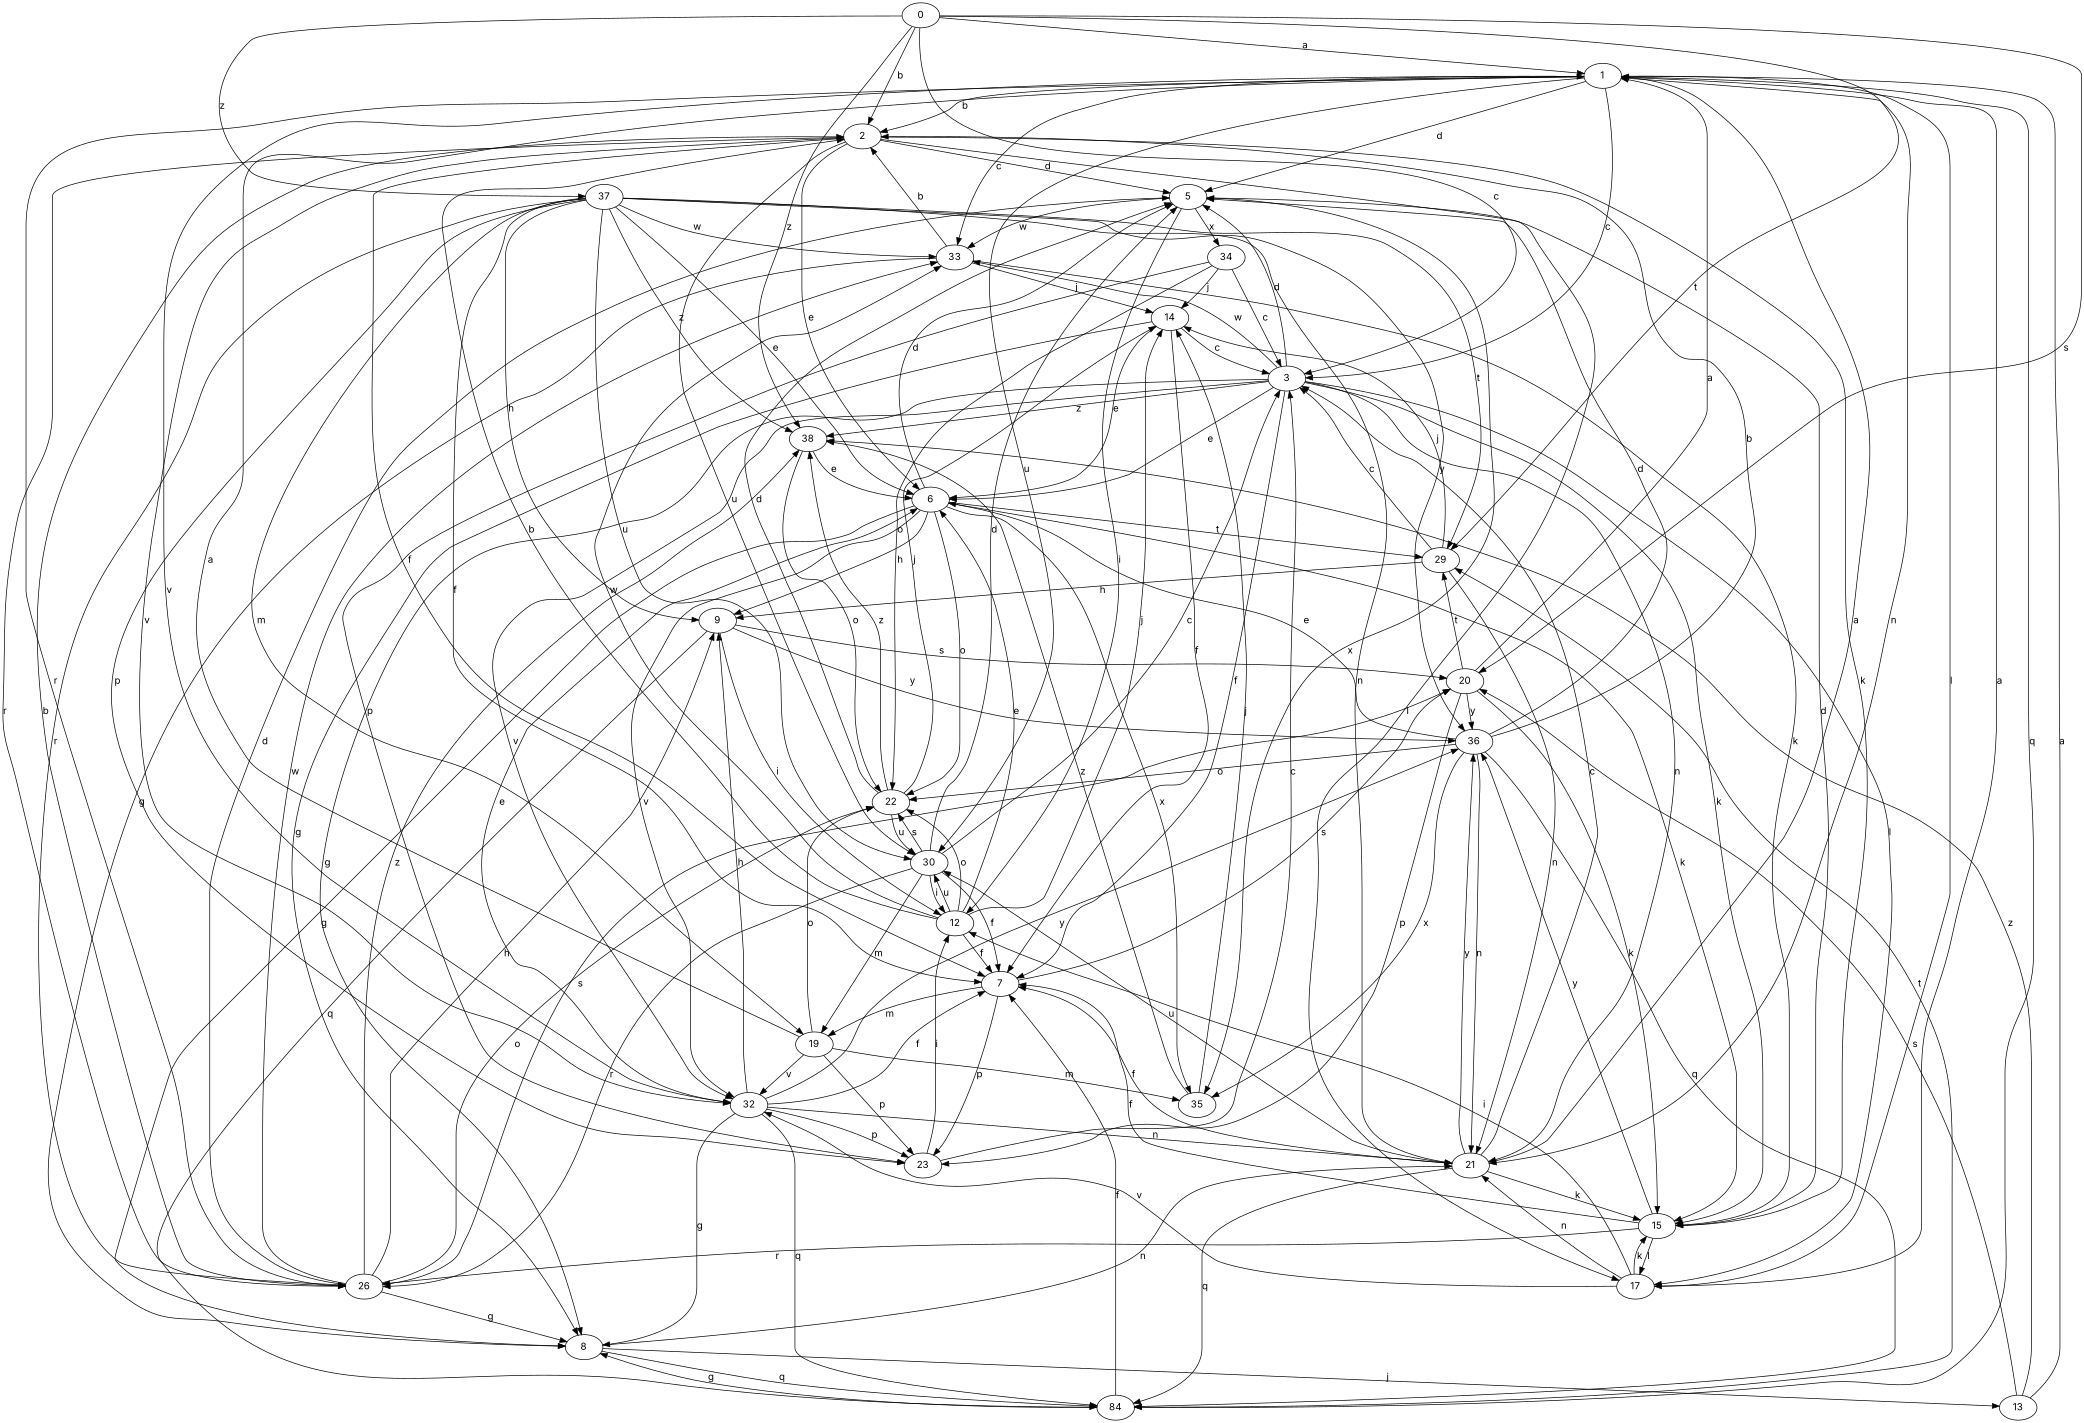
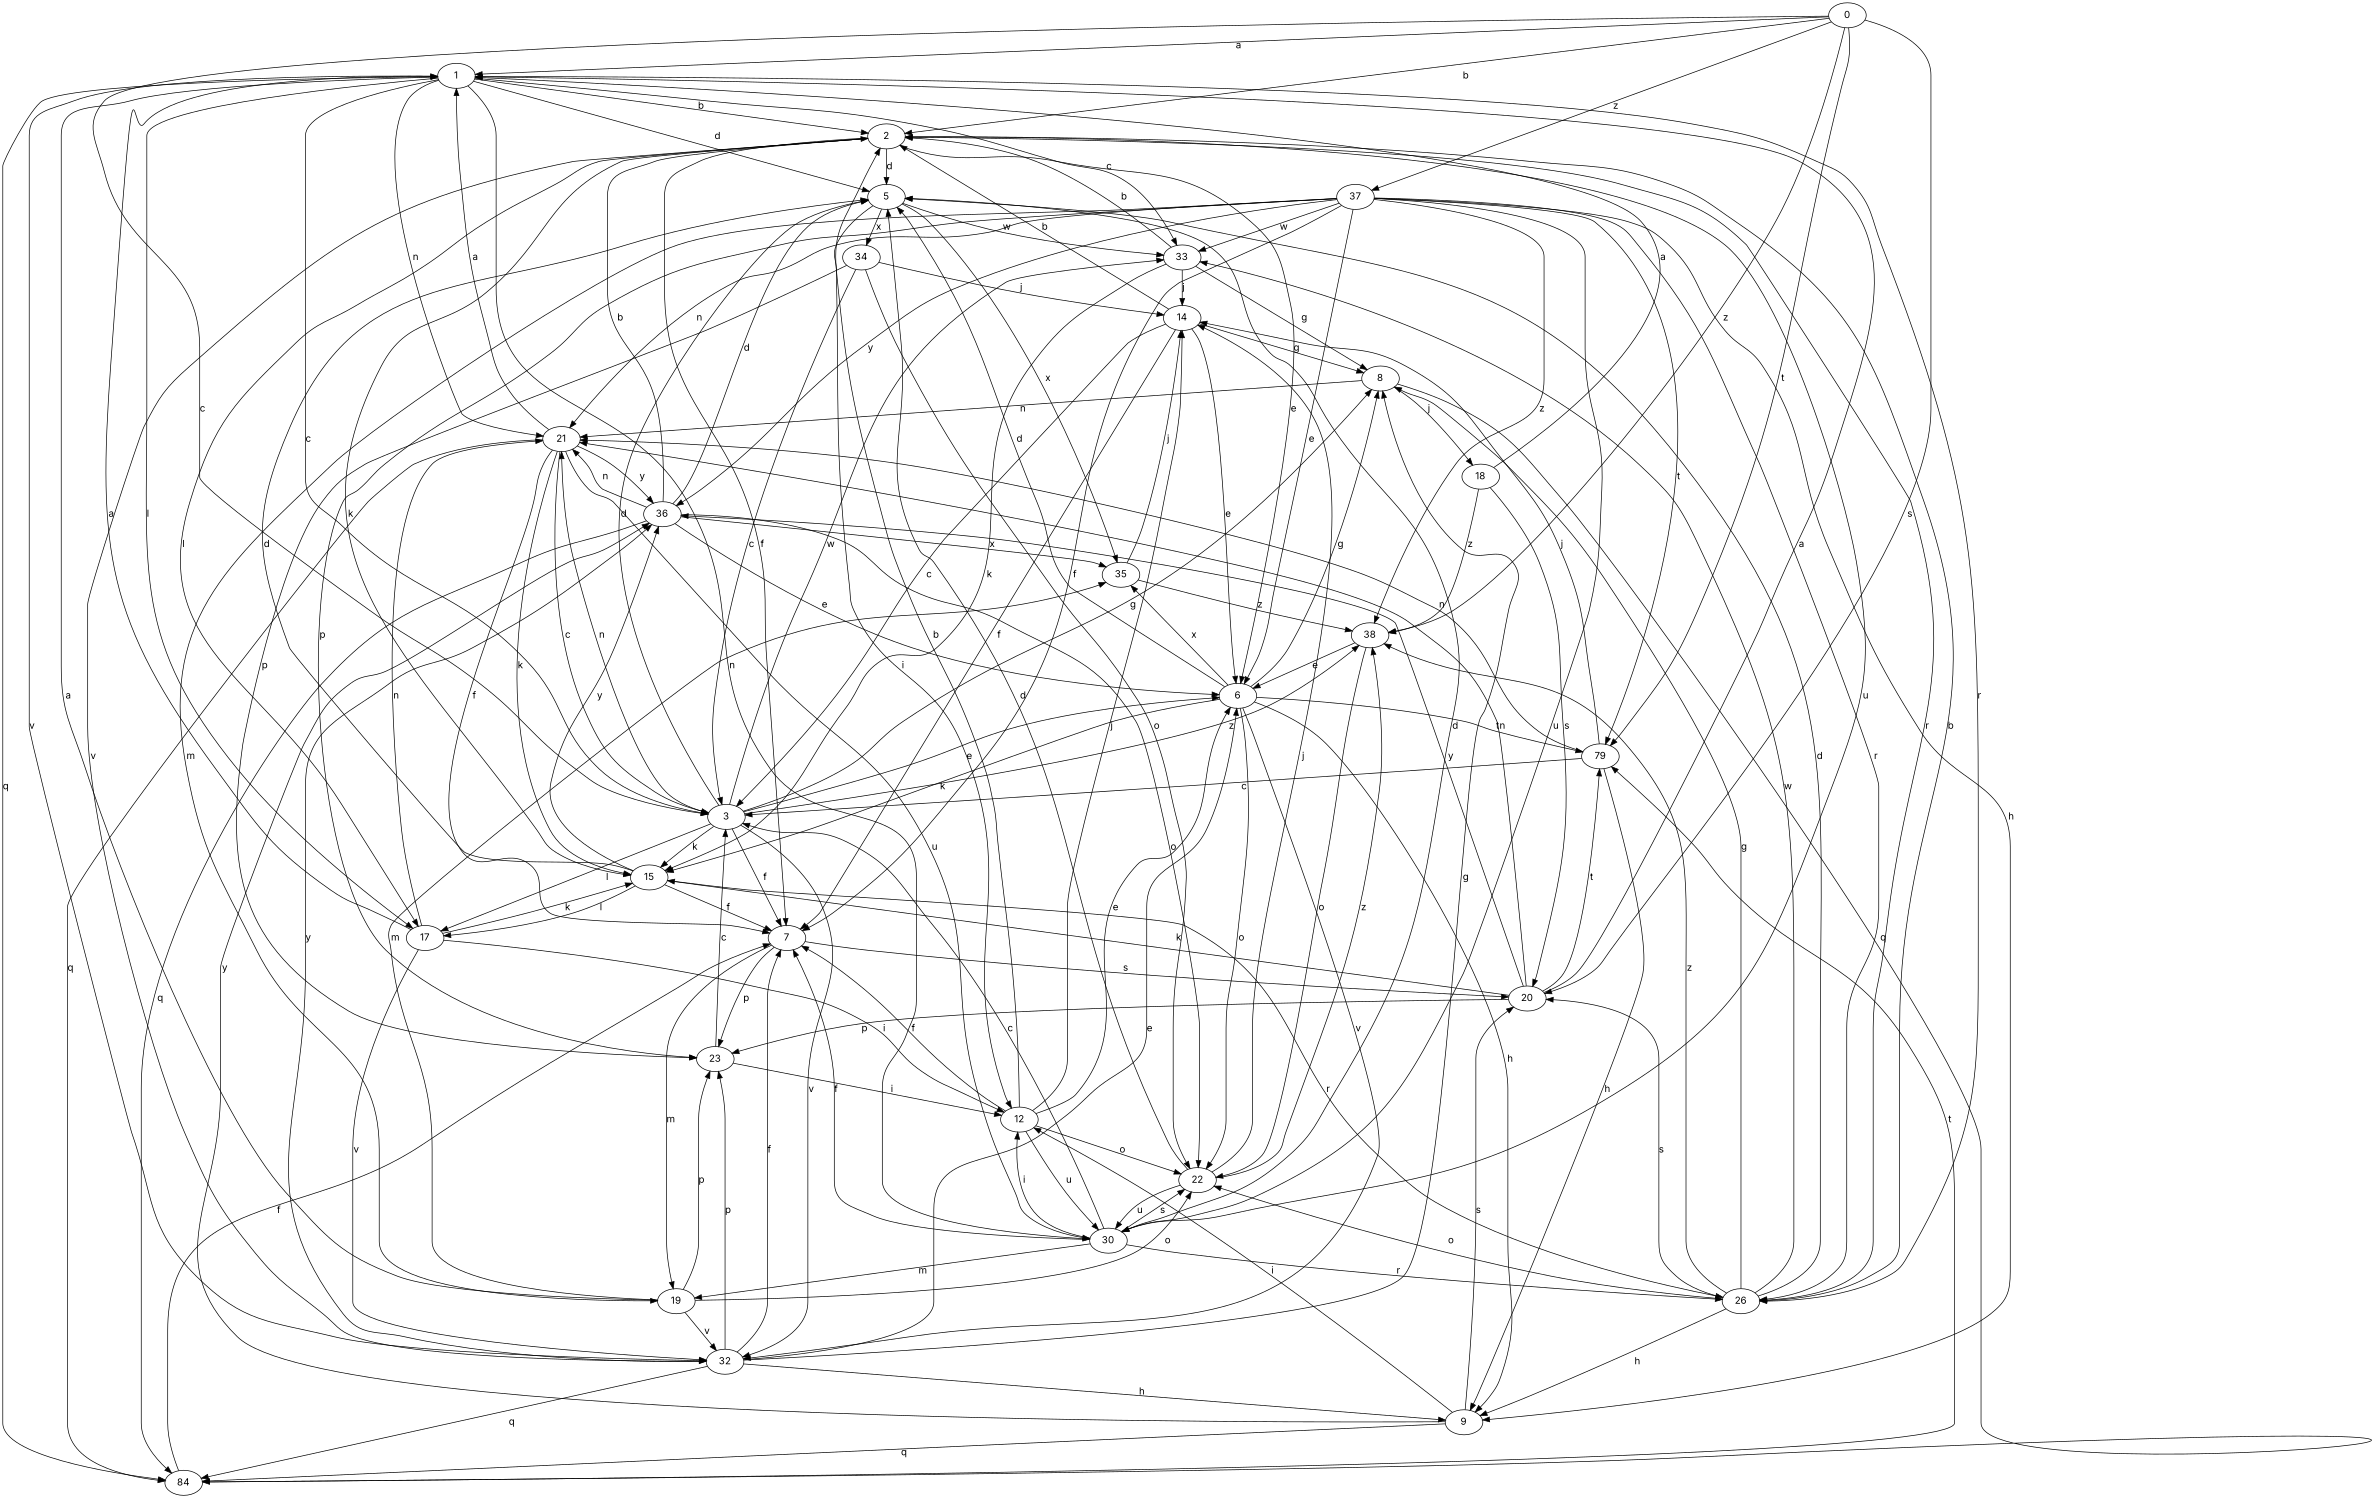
edge "14" -> "2": added, label "b"
edge "1" -> "30": label "u" -> "n"
node "29": label "29" -> "79"
edge "12" -> "33": removed, label "w"
edge "32" -> "21": now "20" -> "21"
edge "84" -> "8": removed, label "g"
node "13": label "13" -> "18"
